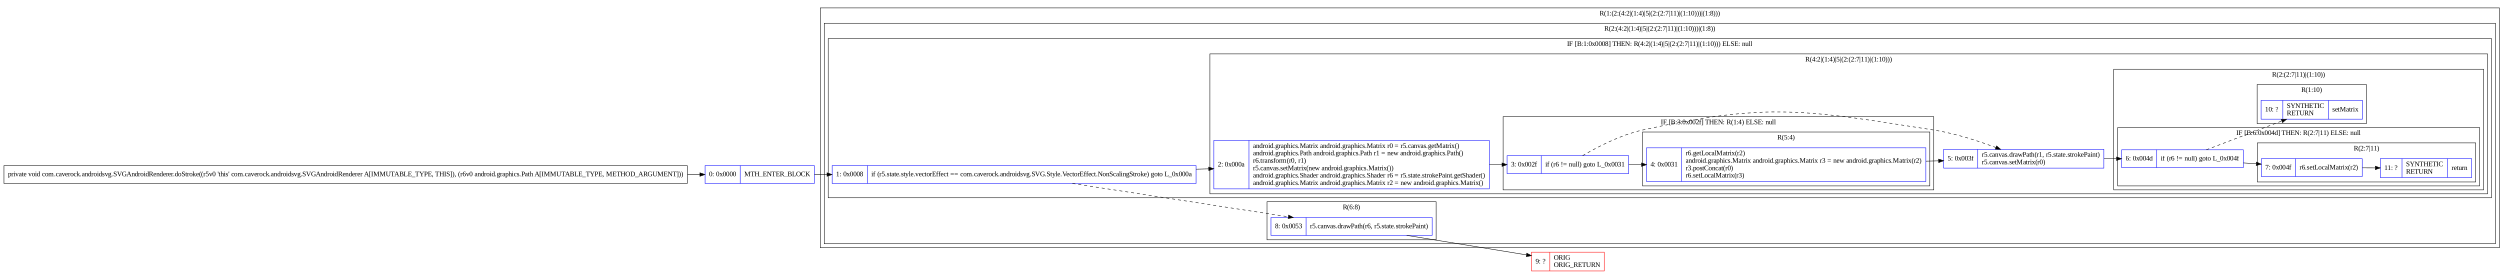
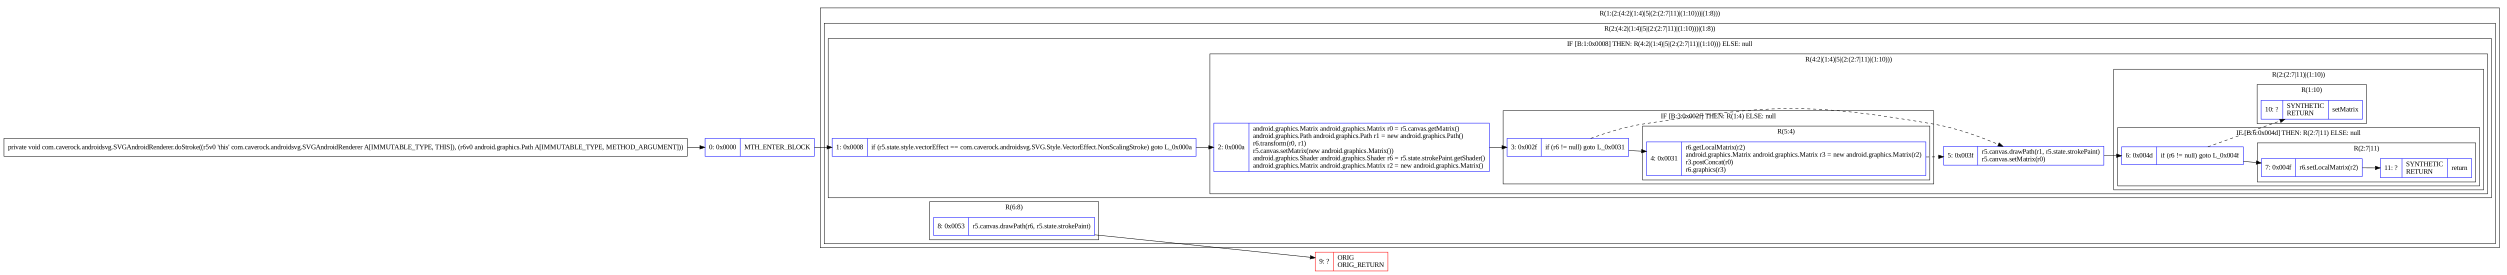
edge "4: 0x0031" -> "5: 0x003f": style solid -> dashed
node "4: 0x0031": text "r6.setLocalMatrix(r3)" -> "r6.graphics(r3)"
edge "1: 0x0008" -> "8: 0x0053": removed
